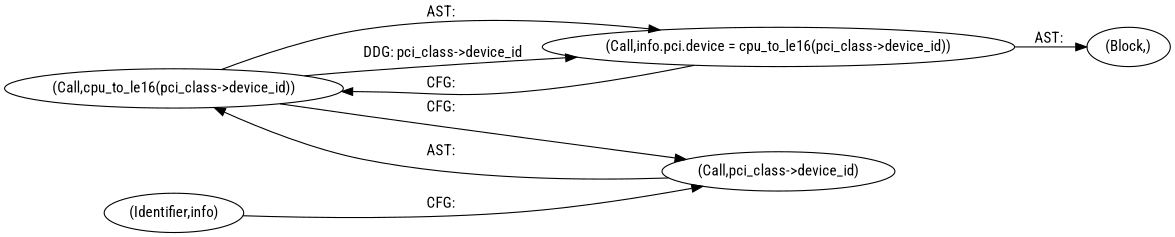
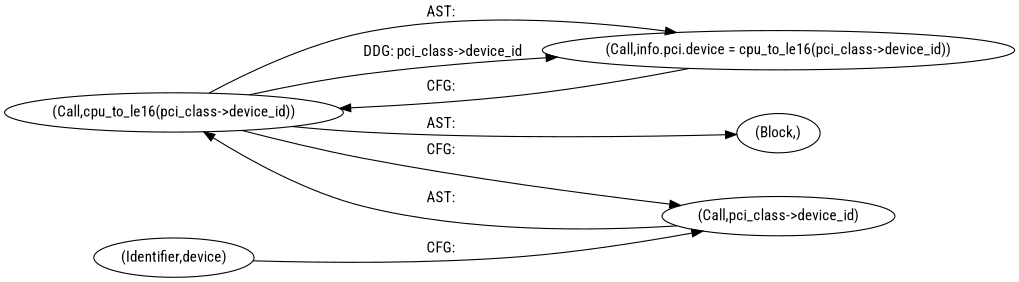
edge "(Call,info.pci.device = cpu_to_le16(pci_class->device_id))" -> "(Block,)": now "(Call,cpu_to_le16(pci_class->device_id))" -> "(Block,)"
node "(Identifier,info)": label "(Identifier,info)" -> "(Identifier,device)"
